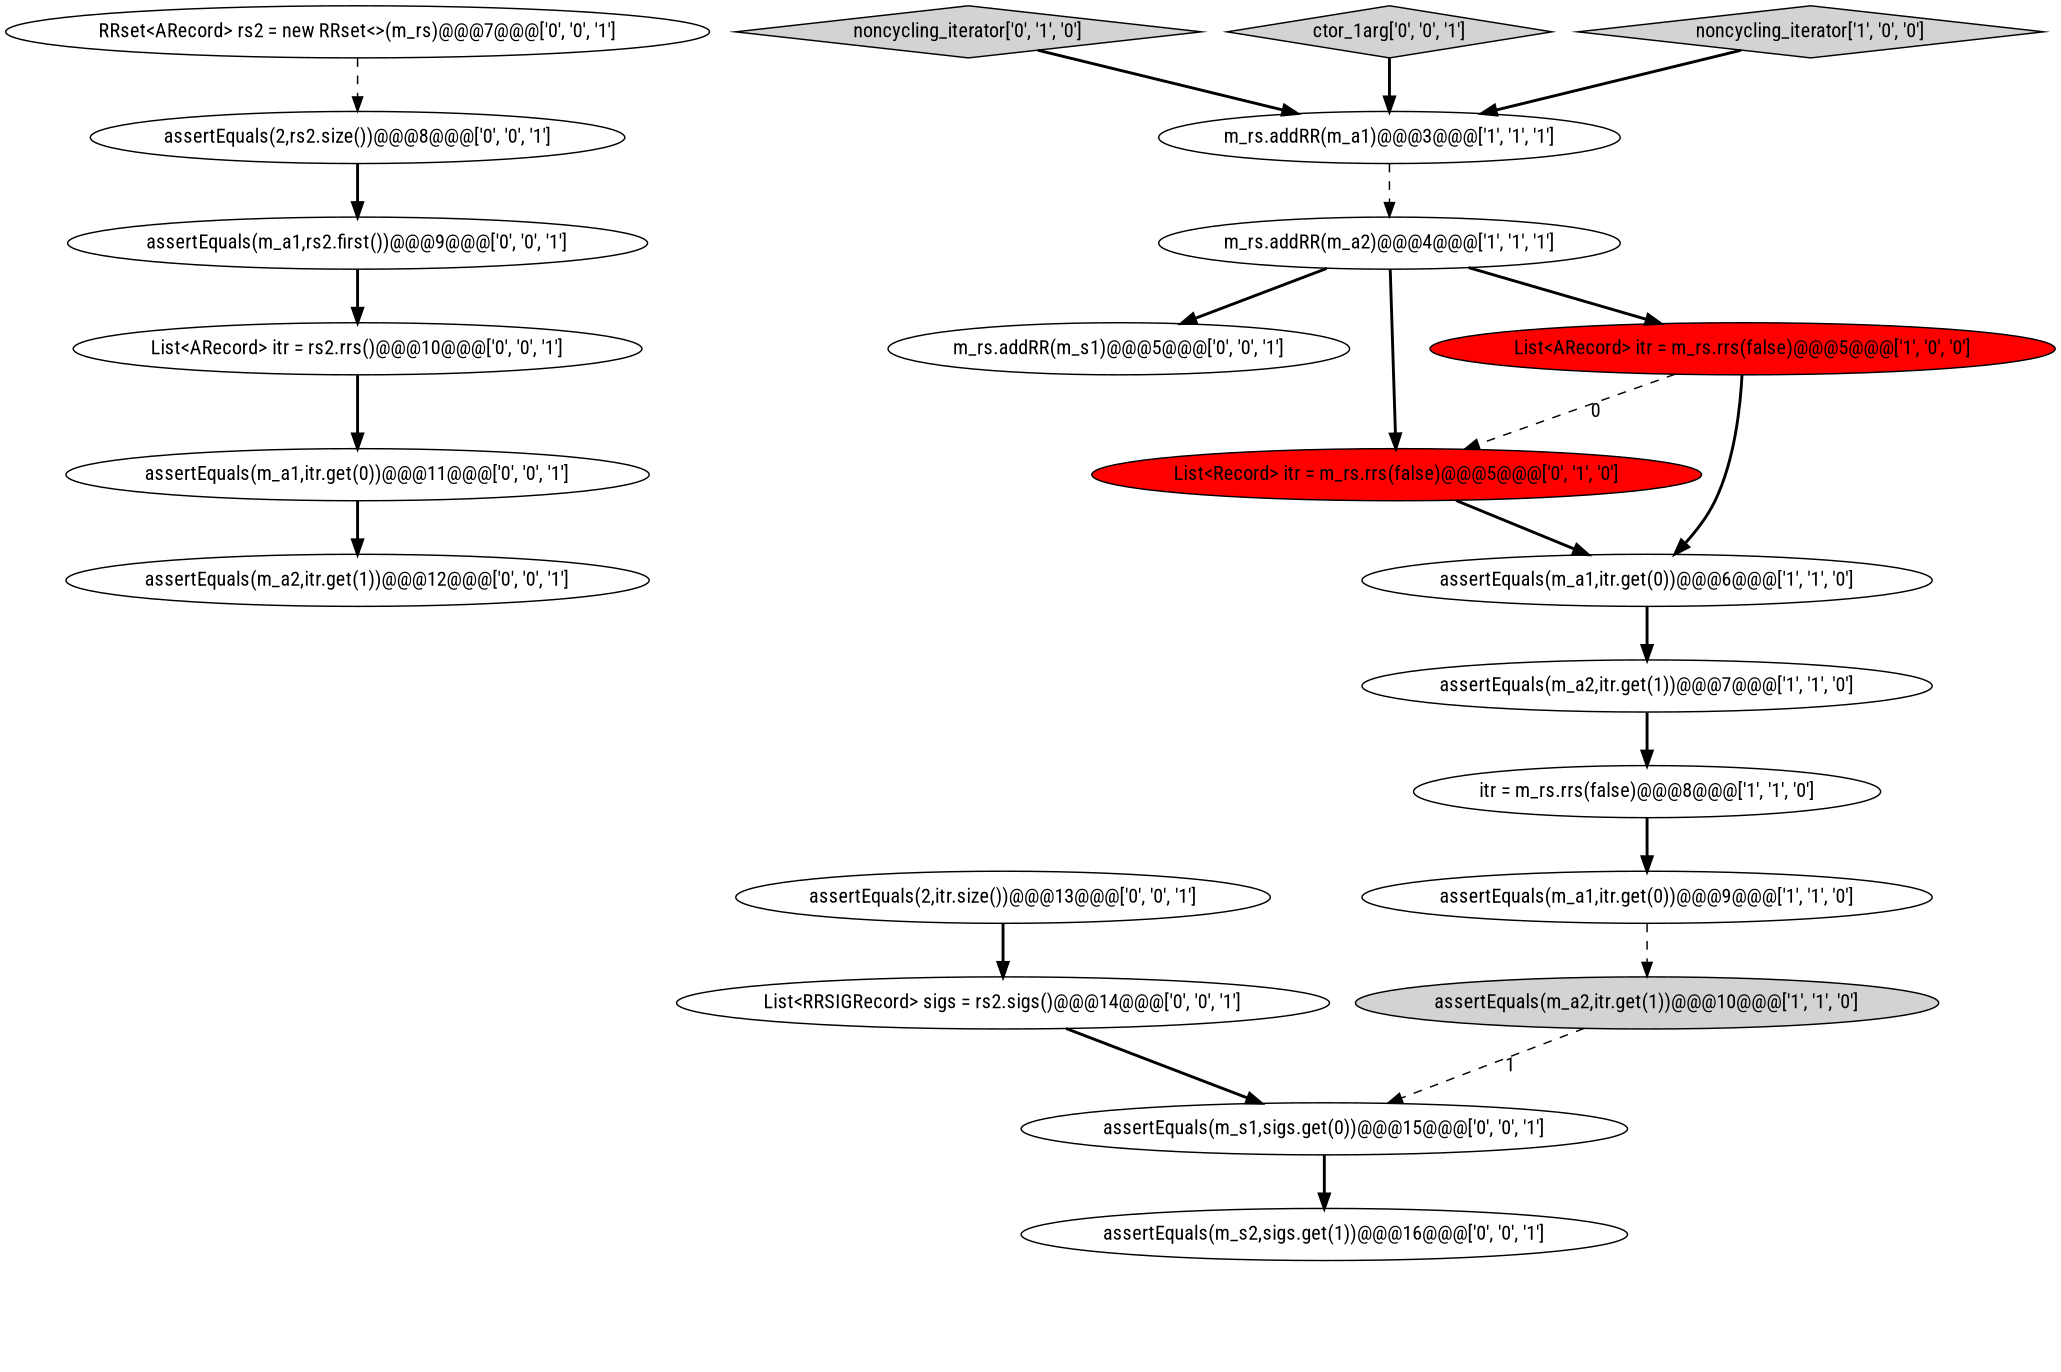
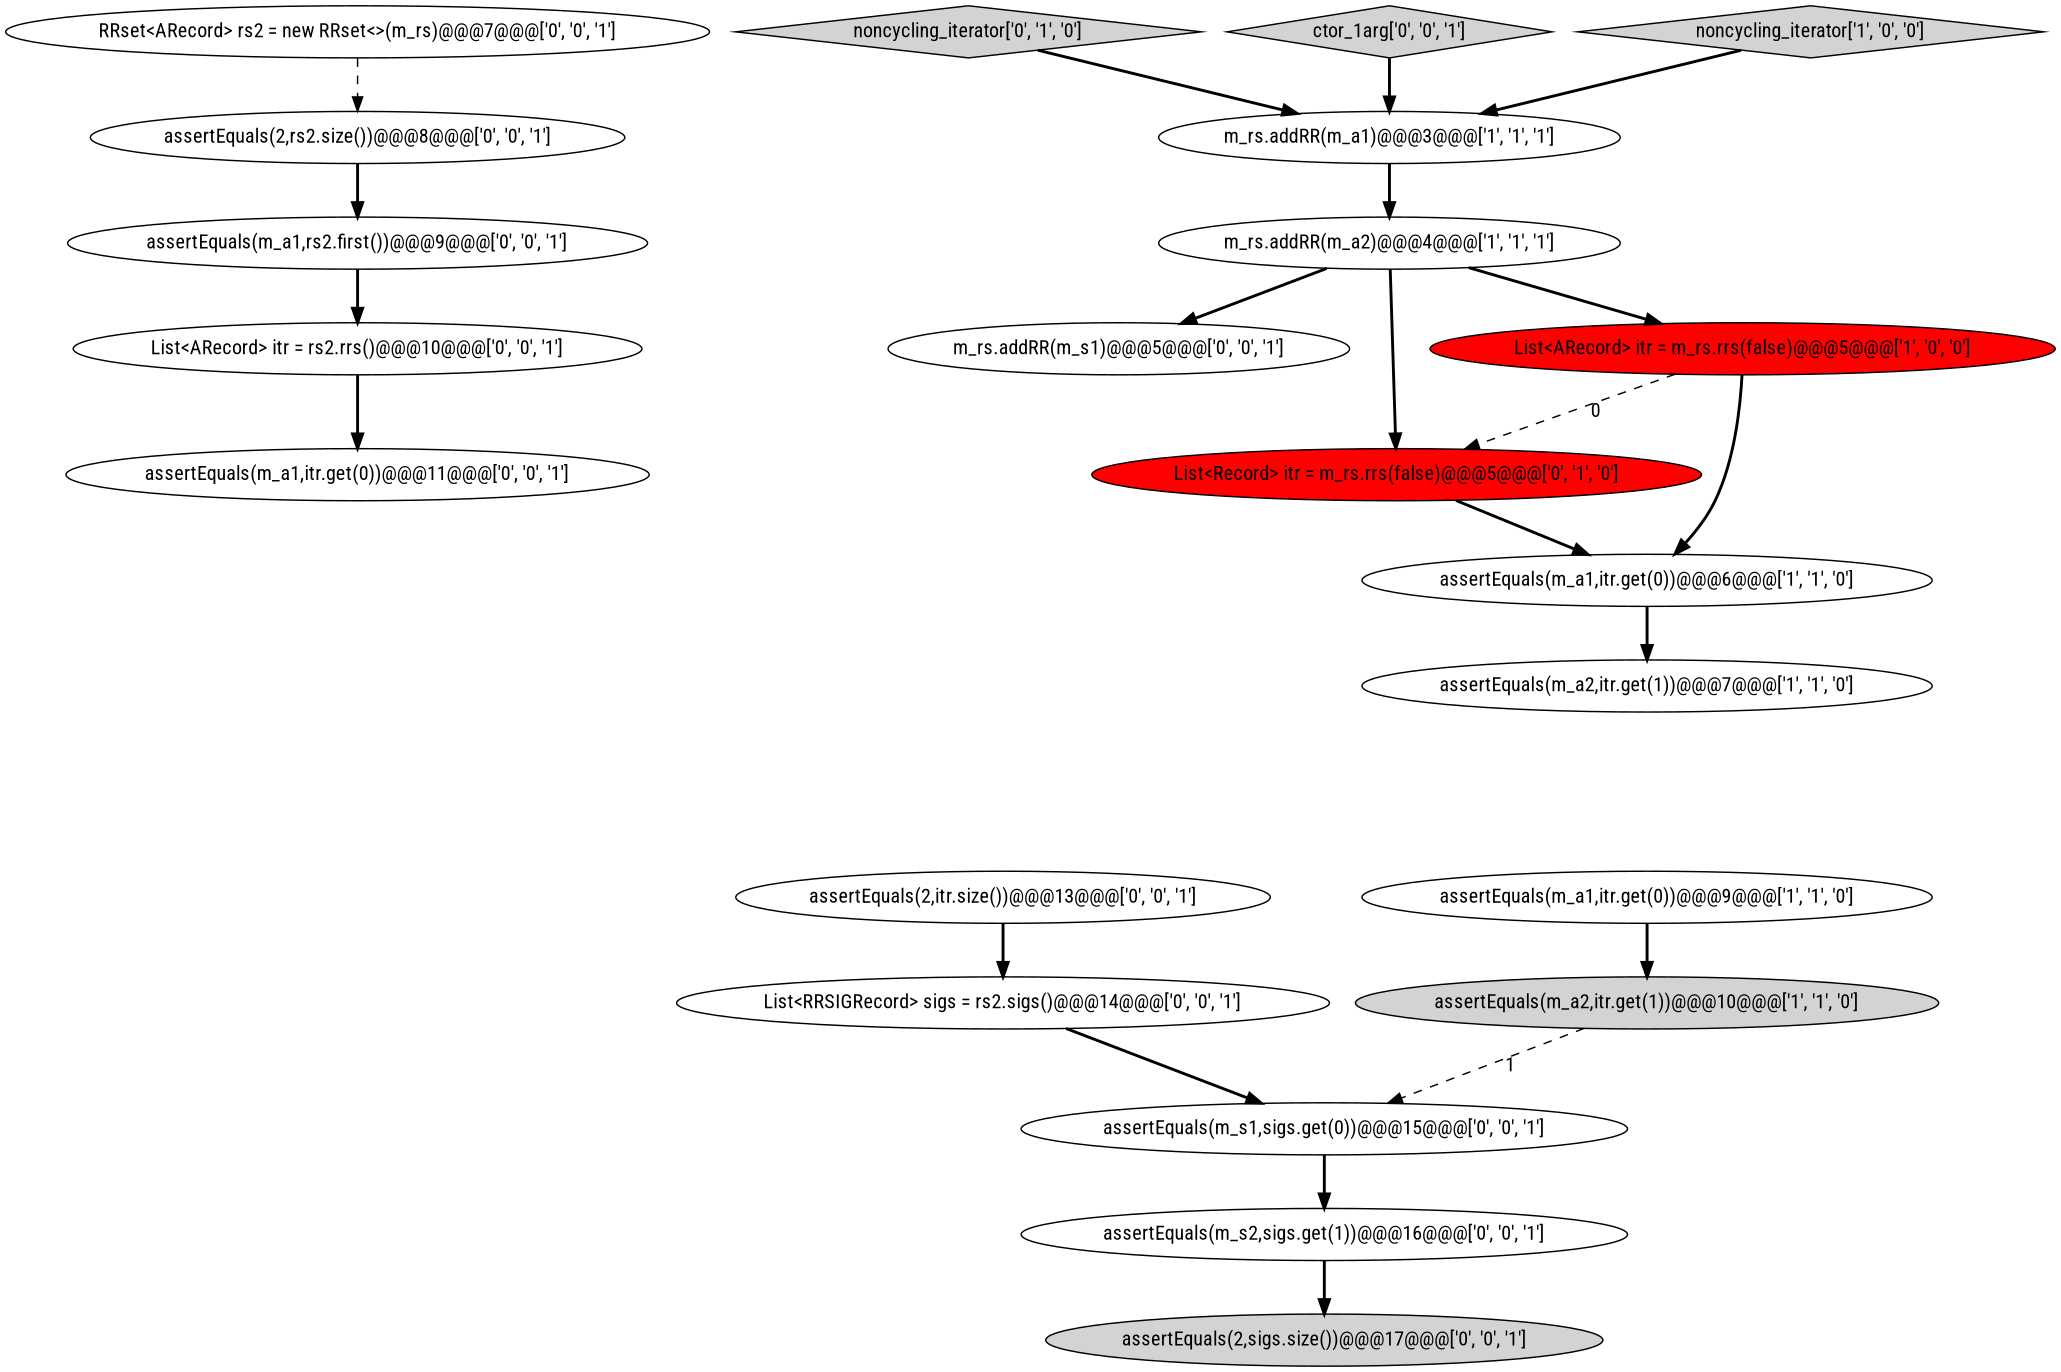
edge "m_rs.addRR(m_a1)@@@3@@@['1', '1', '1']" -> "m_rs.addRR(m_a2)@@@4@@@['1', '1', '1']": style dashed -> bold
node "assertEquals(m_a2,itr.get(1))@@@12@@@['0', '0', '1']": removed
node "itr = m_rs.rrs(false)@@@8@@@['1', '1', '0']": removed
edge "assertEquals(m_a1,itr.get(0))@@@9@@@['1', '1', '0']" -> "assertEquals(m_a2,itr.get(1))@@@10@@@['1', '1', '0']": style dashed -> bold
node "assertEquals(2,sigs.size())@@@17@@@['0', '0', '1']": added
